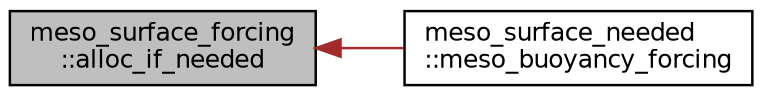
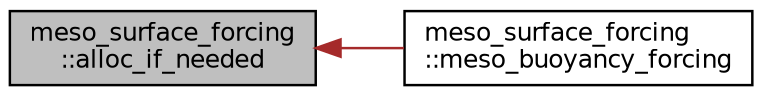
node "meso_surface_needed ::meso_buoyancy_forcing": label "meso_surface_needed ::meso_buoyancy_forcing" -> "meso_surface_forcing ::meso_buoyancy_forcing"
